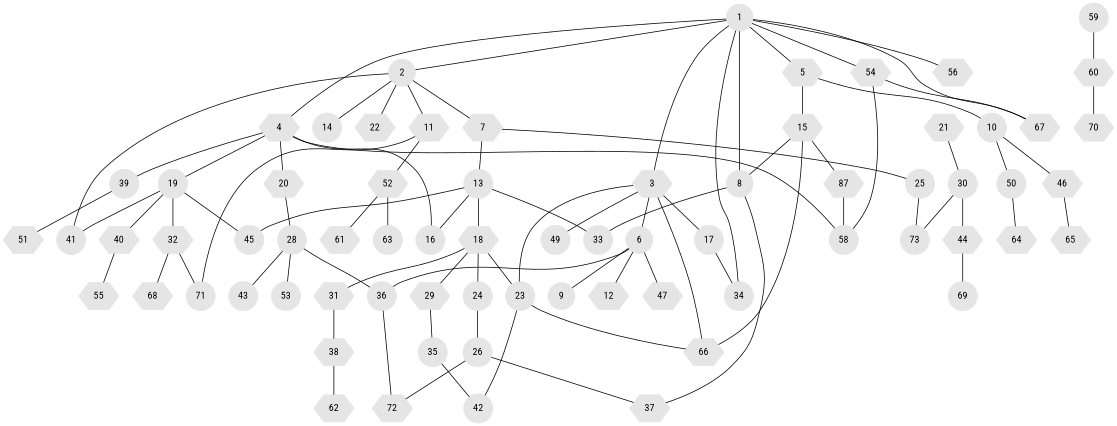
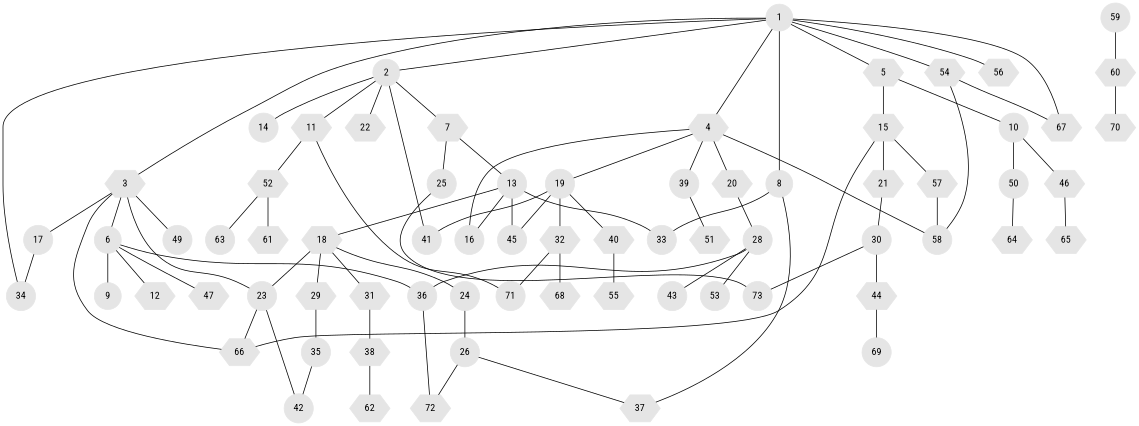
edge "15" -- "8": now "15" -- "21"
node "87": label "87" -> "57"
